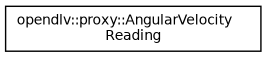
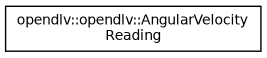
node "opendlv::proxy::AngularVelocity Reading": label "opendlv::proxy::AngularVelocity Reading" -> "opendlv::opendlv::AngularVelocity Reading"
